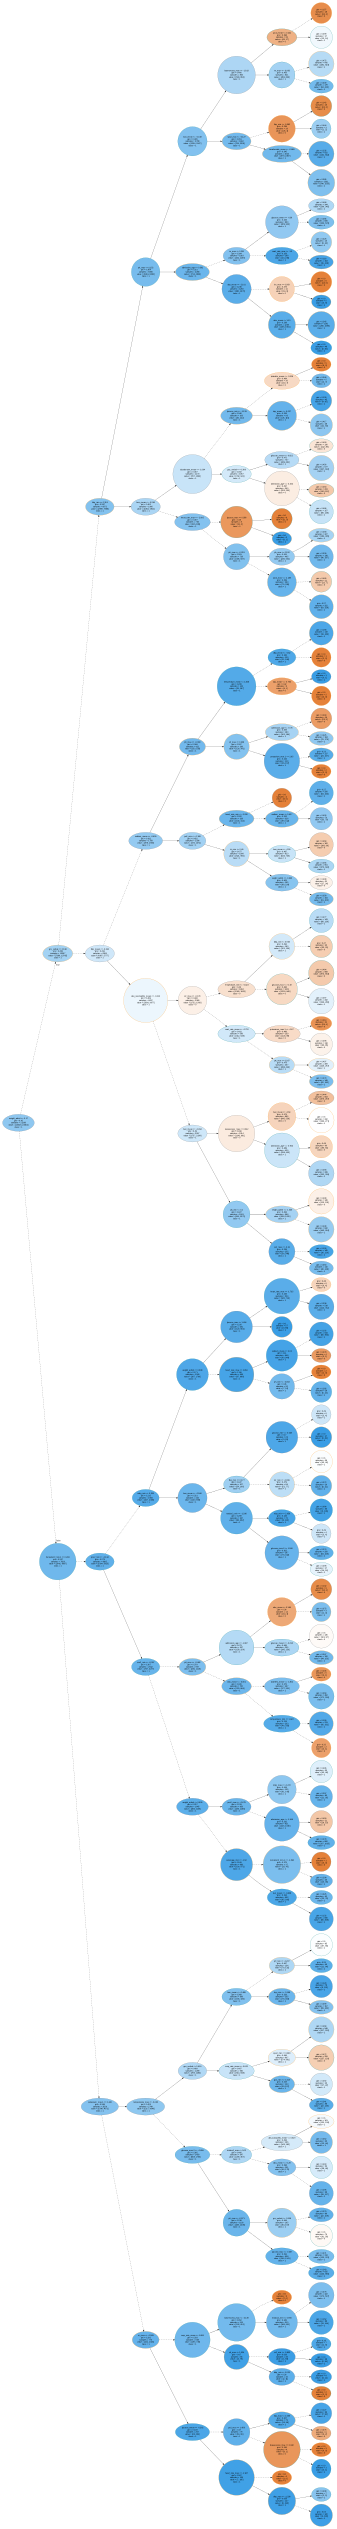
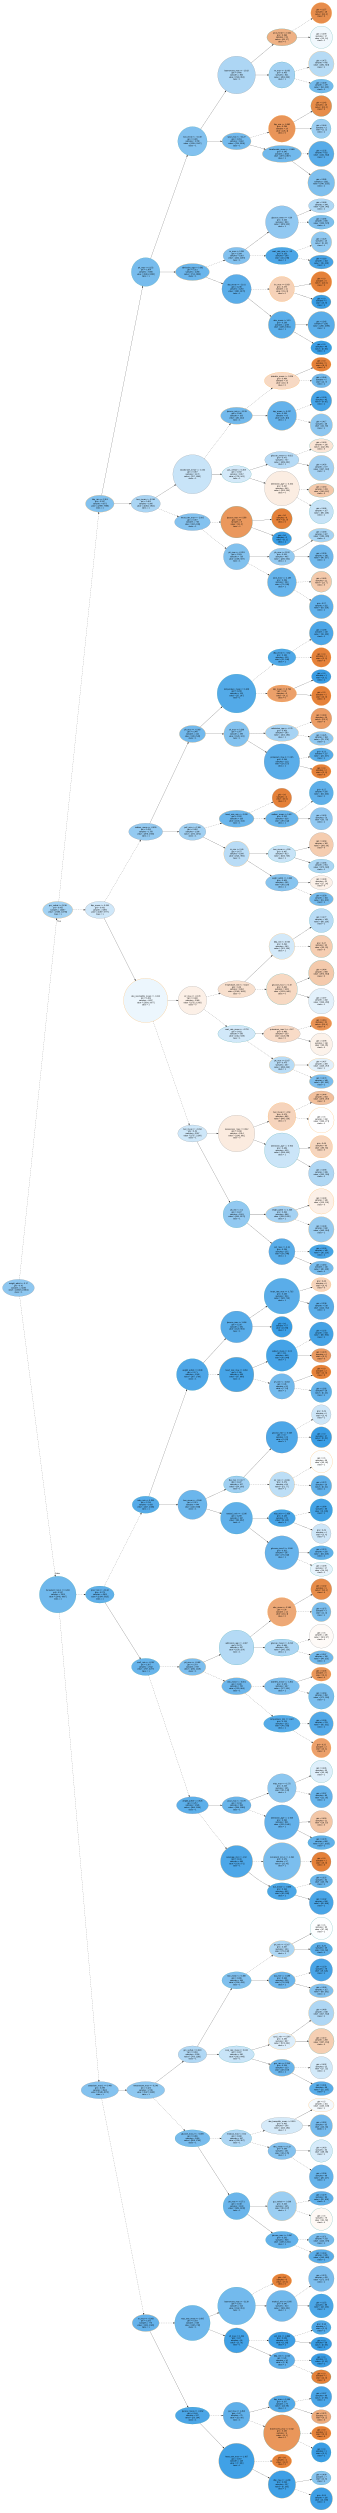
node "gini = 0.298 samples = 36 value = [10, 45] class = 1": removed
node "gini = 0.243 samples = 625 value = [143, 865] class = 1": color teal -> darkorange
